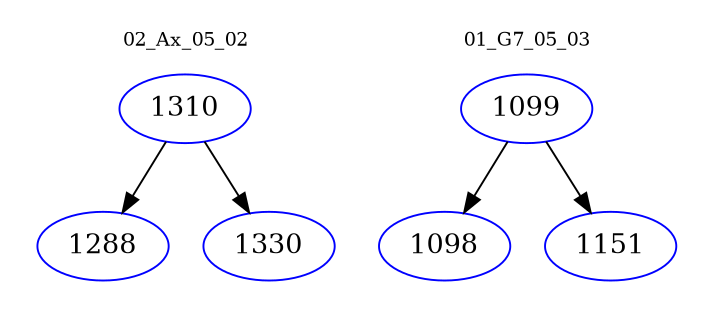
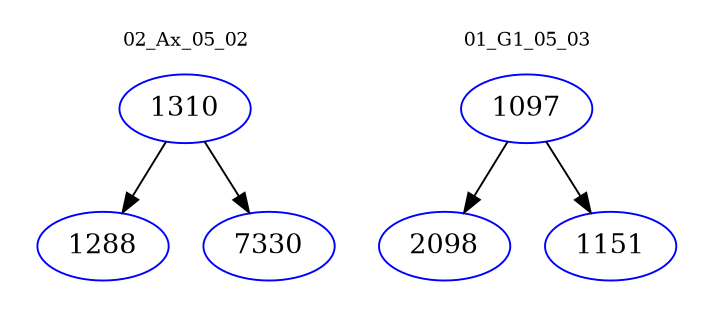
cluster "01_G7_05_03": label "01_G7_05_03" -> "01_G1_05_03"
node "1099": label "1099" -> "1097"
node "1330": label "1330" -> "7330"
node "1098": label "1098" -> "2098"
